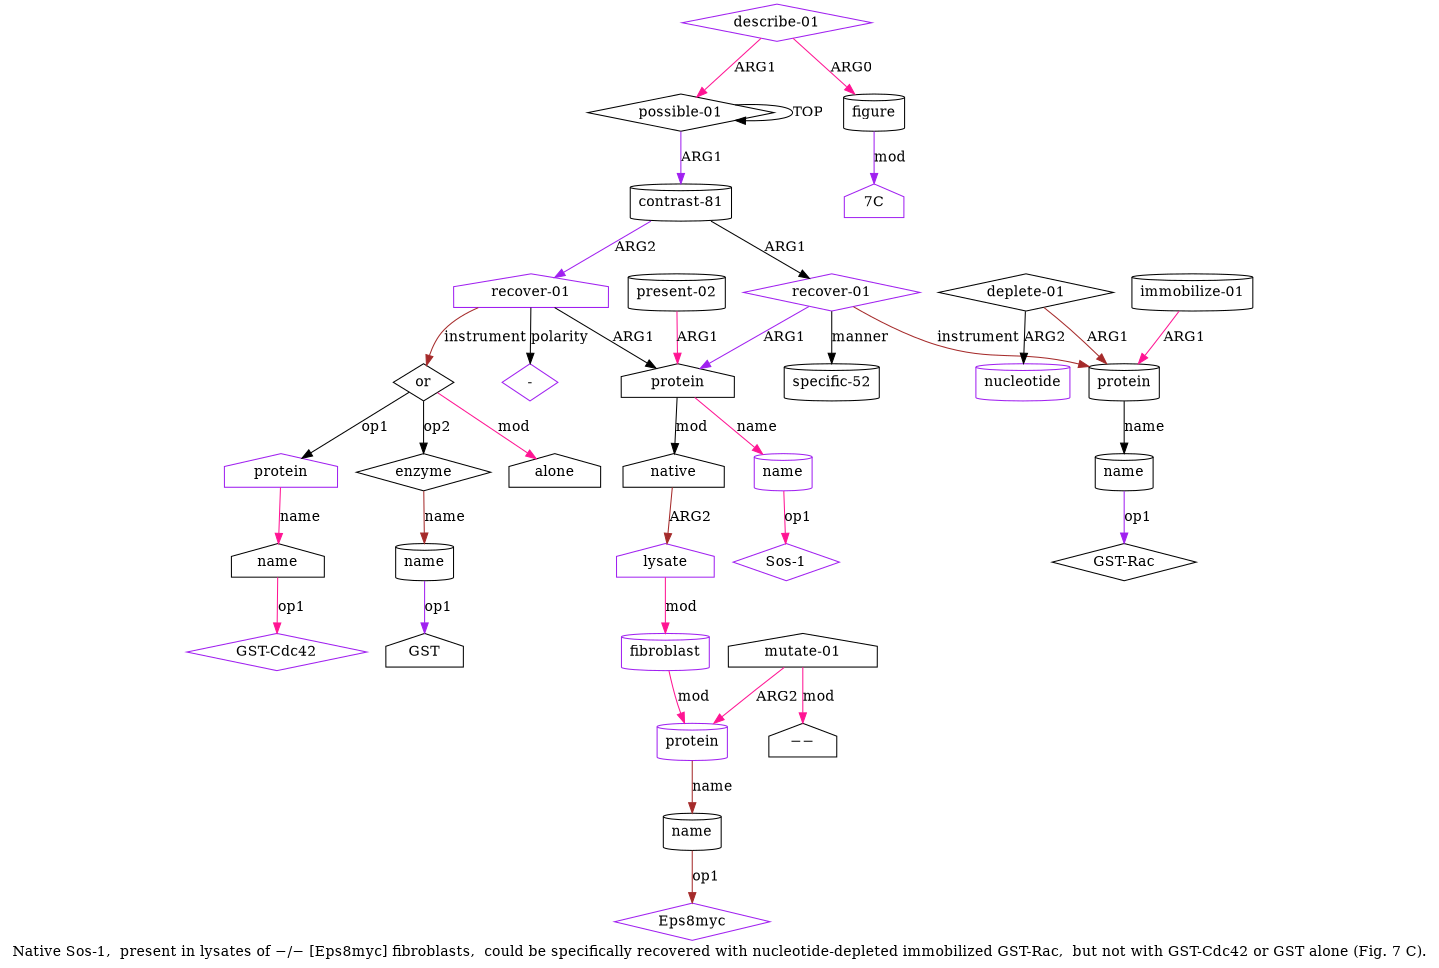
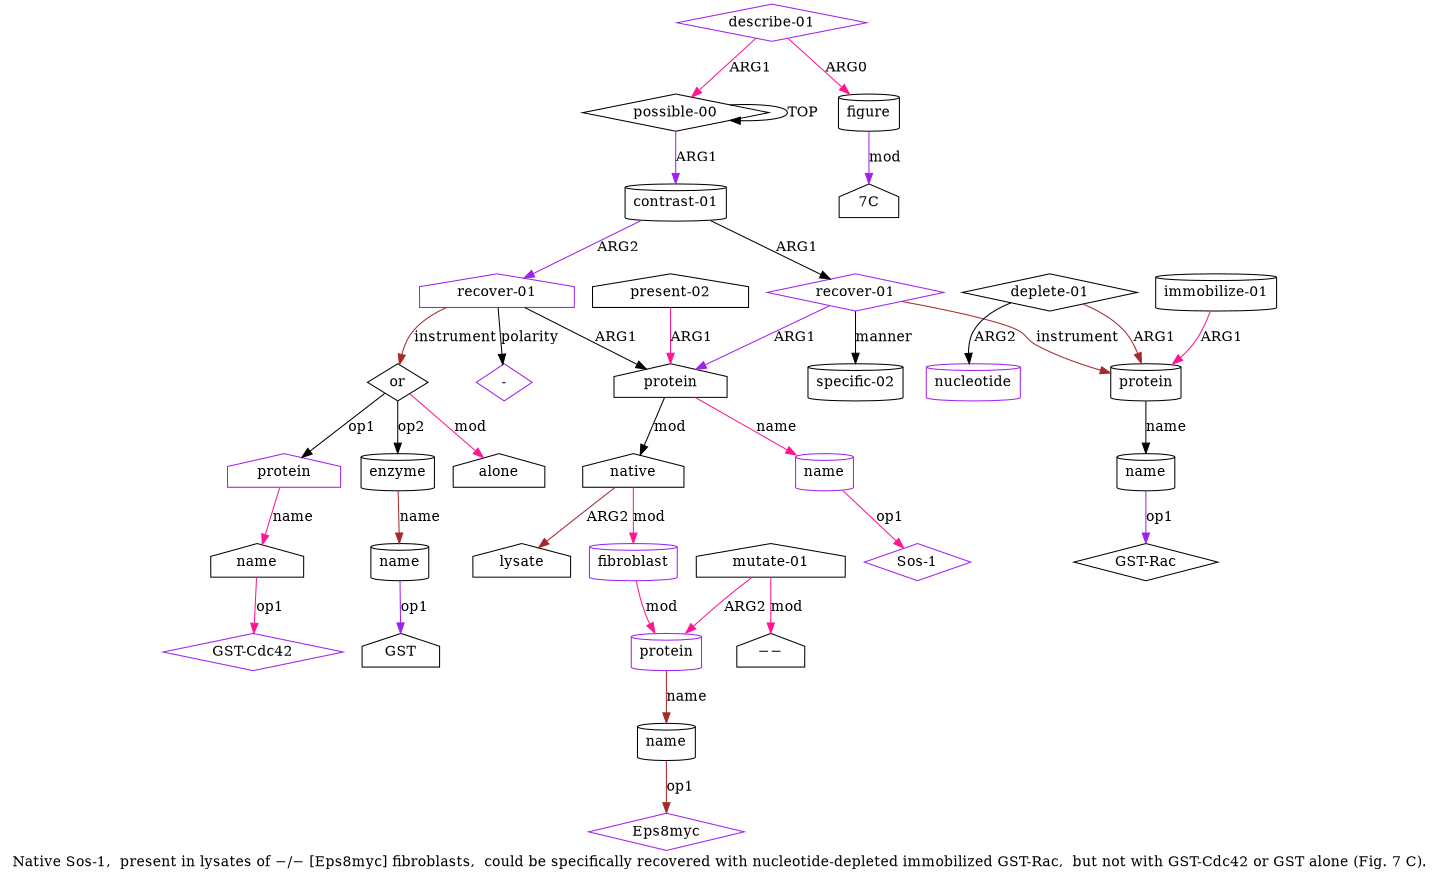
node "possible-01": label "possible-01" -> "possible-00"
node "contrast-81": label "contrast-81" -> "contrast-01"
node "7C": color purple -> black
node "present-02": shape cylinder -> house
node "specific-52": label "specific-52" -> "specific-02"
node "enzyme": shape diamond -> cylinder
node "lysate": color purple -> black
edge "lysate" -> "fibroblast": now "native" -> "fibroblast"
